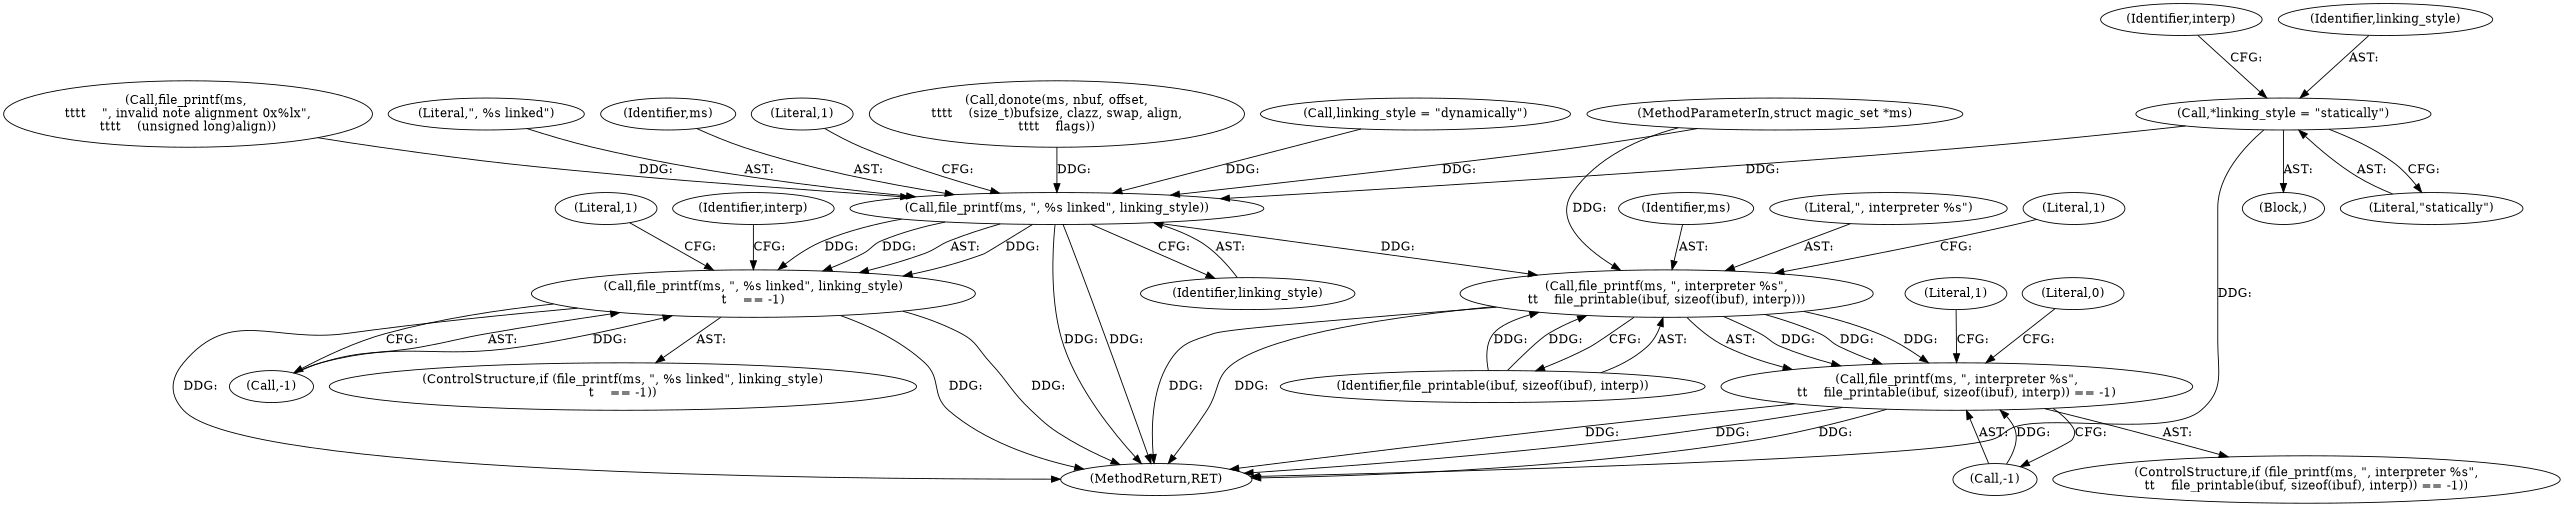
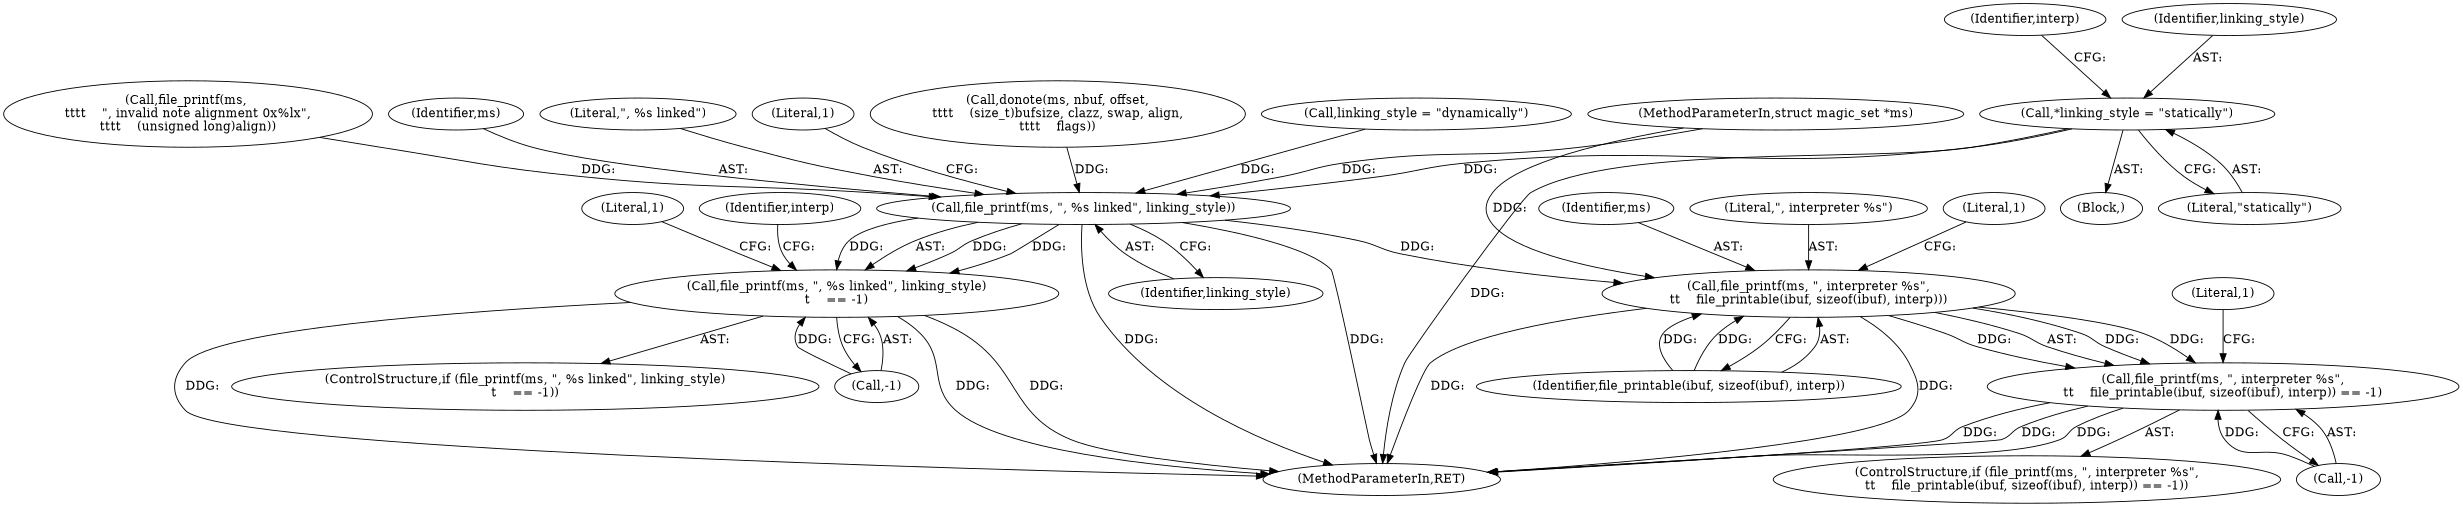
node "(Literal,0)": removed
node "(MethodReturn,RET)": label "(MethodReturn,RET)" -> "(MethodParameterIn,RET)"
